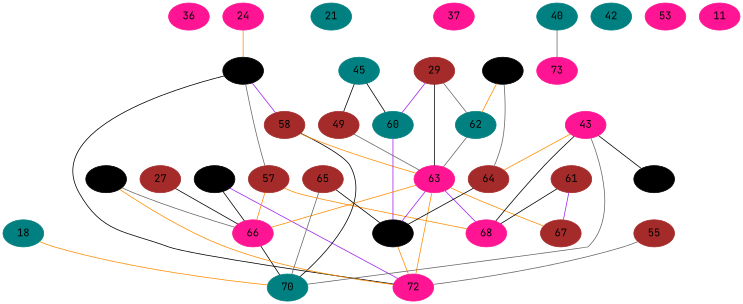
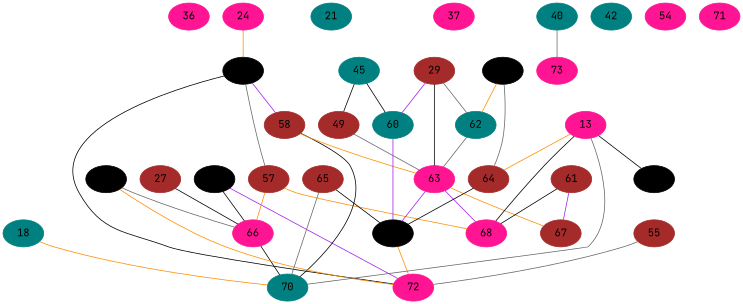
node "53": label "53" -> "54"
node "11": label "11" -> "71"
node "43": label "43" -> "13"
edge "63" -- "66": removed
edge "63" -- "72": removed
